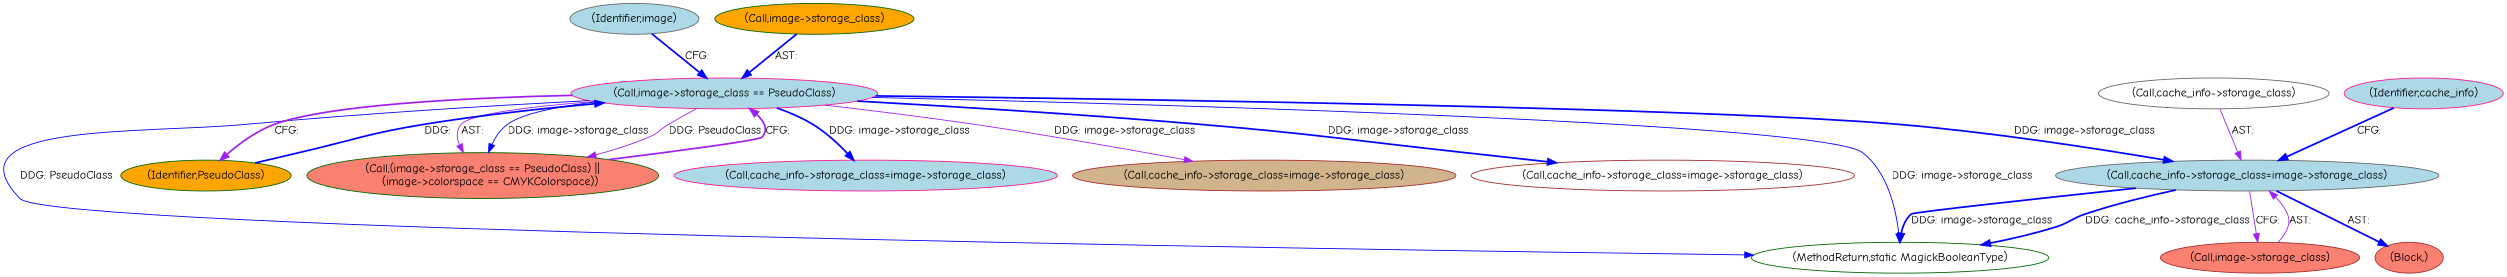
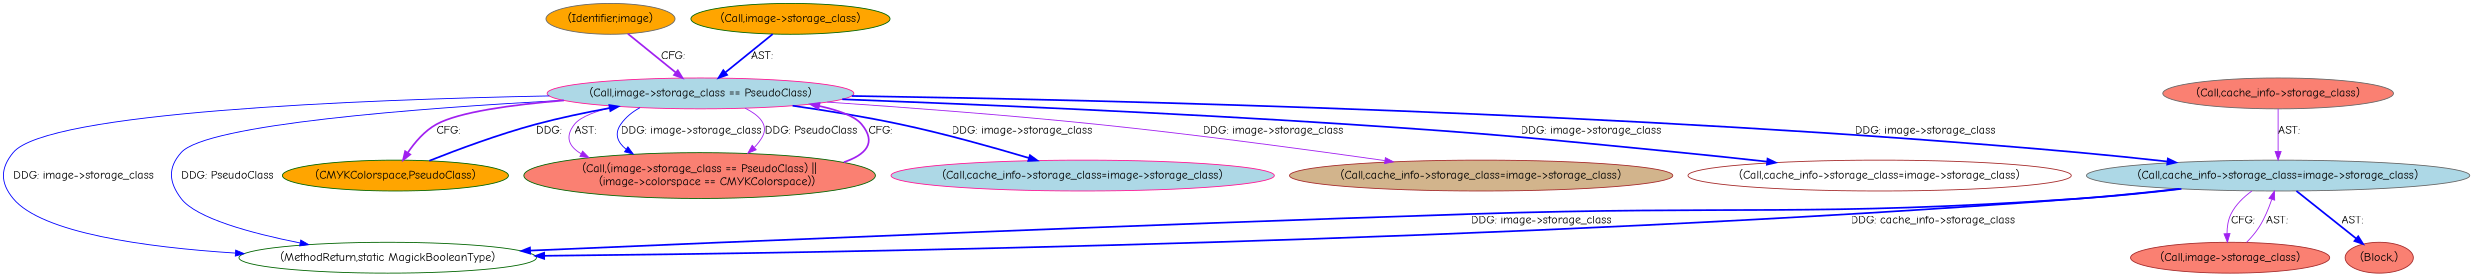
node "(Identifier,image)": fillcolor lightblue -> orange
edge "(Identifier,image)" -> "(Call,image->storage_class == PseudoClass)": color blue -> purple
node "(Call,cache_info->storage_class)": fillcolor white -> salmon
node "(Identifier,cache_info)": removed
node "(Identifier,PseudoClass)": label "(Identifier,PseudoClass)" -> "(CMYKColorspace,PseudoClass)"
